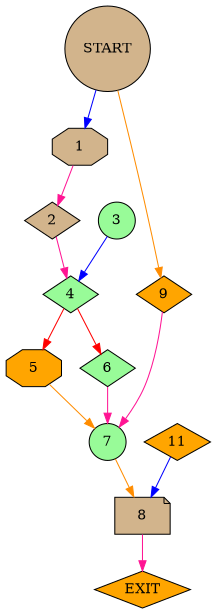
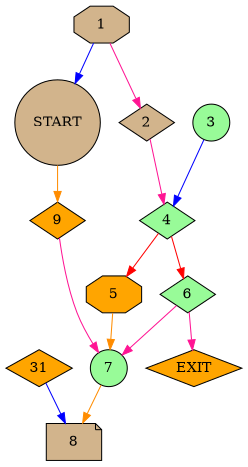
edge "START" -> "1": reversed
node "11": label "11" -> "31"
edge "8" -> "EXIT": now "6" -> "EXIT"
